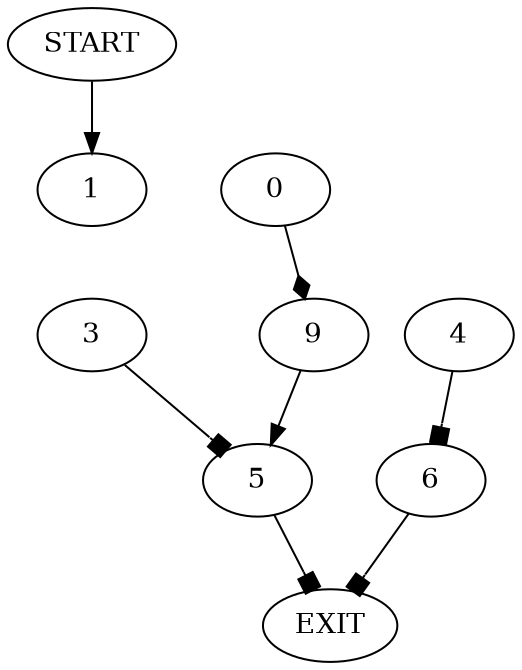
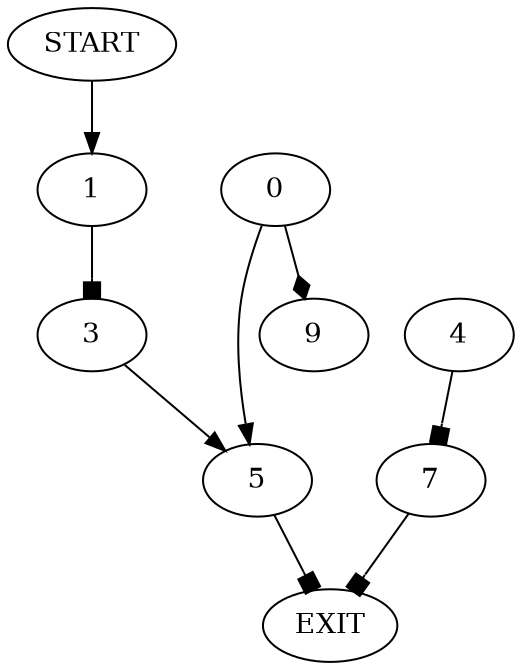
edge "1" -> "3": added
edge "9" -> "5": now "0" -> "5"
edge "3" -> "5": arrowhead box -> normal
node "6": label "6" -> "7"
